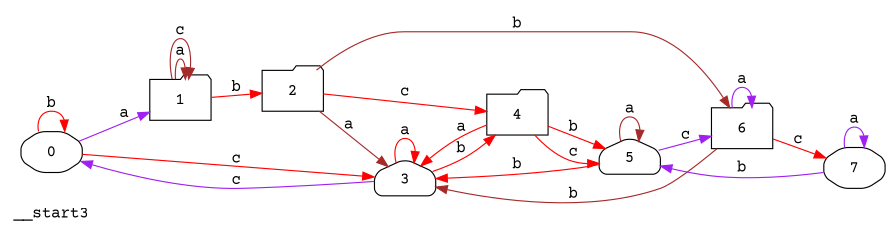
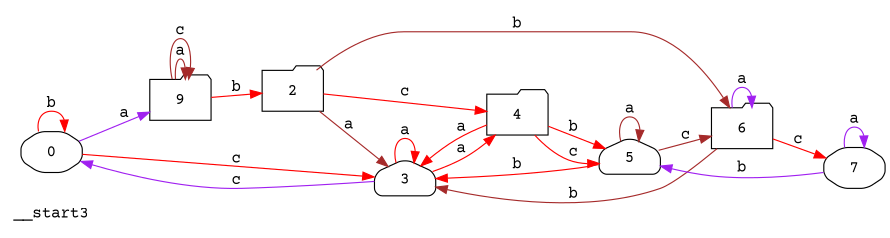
node "1": label "1" -> "9"
edge "5" -> "6": color purple -> brown
edge "3" -> "4": label "b" -> "a"
